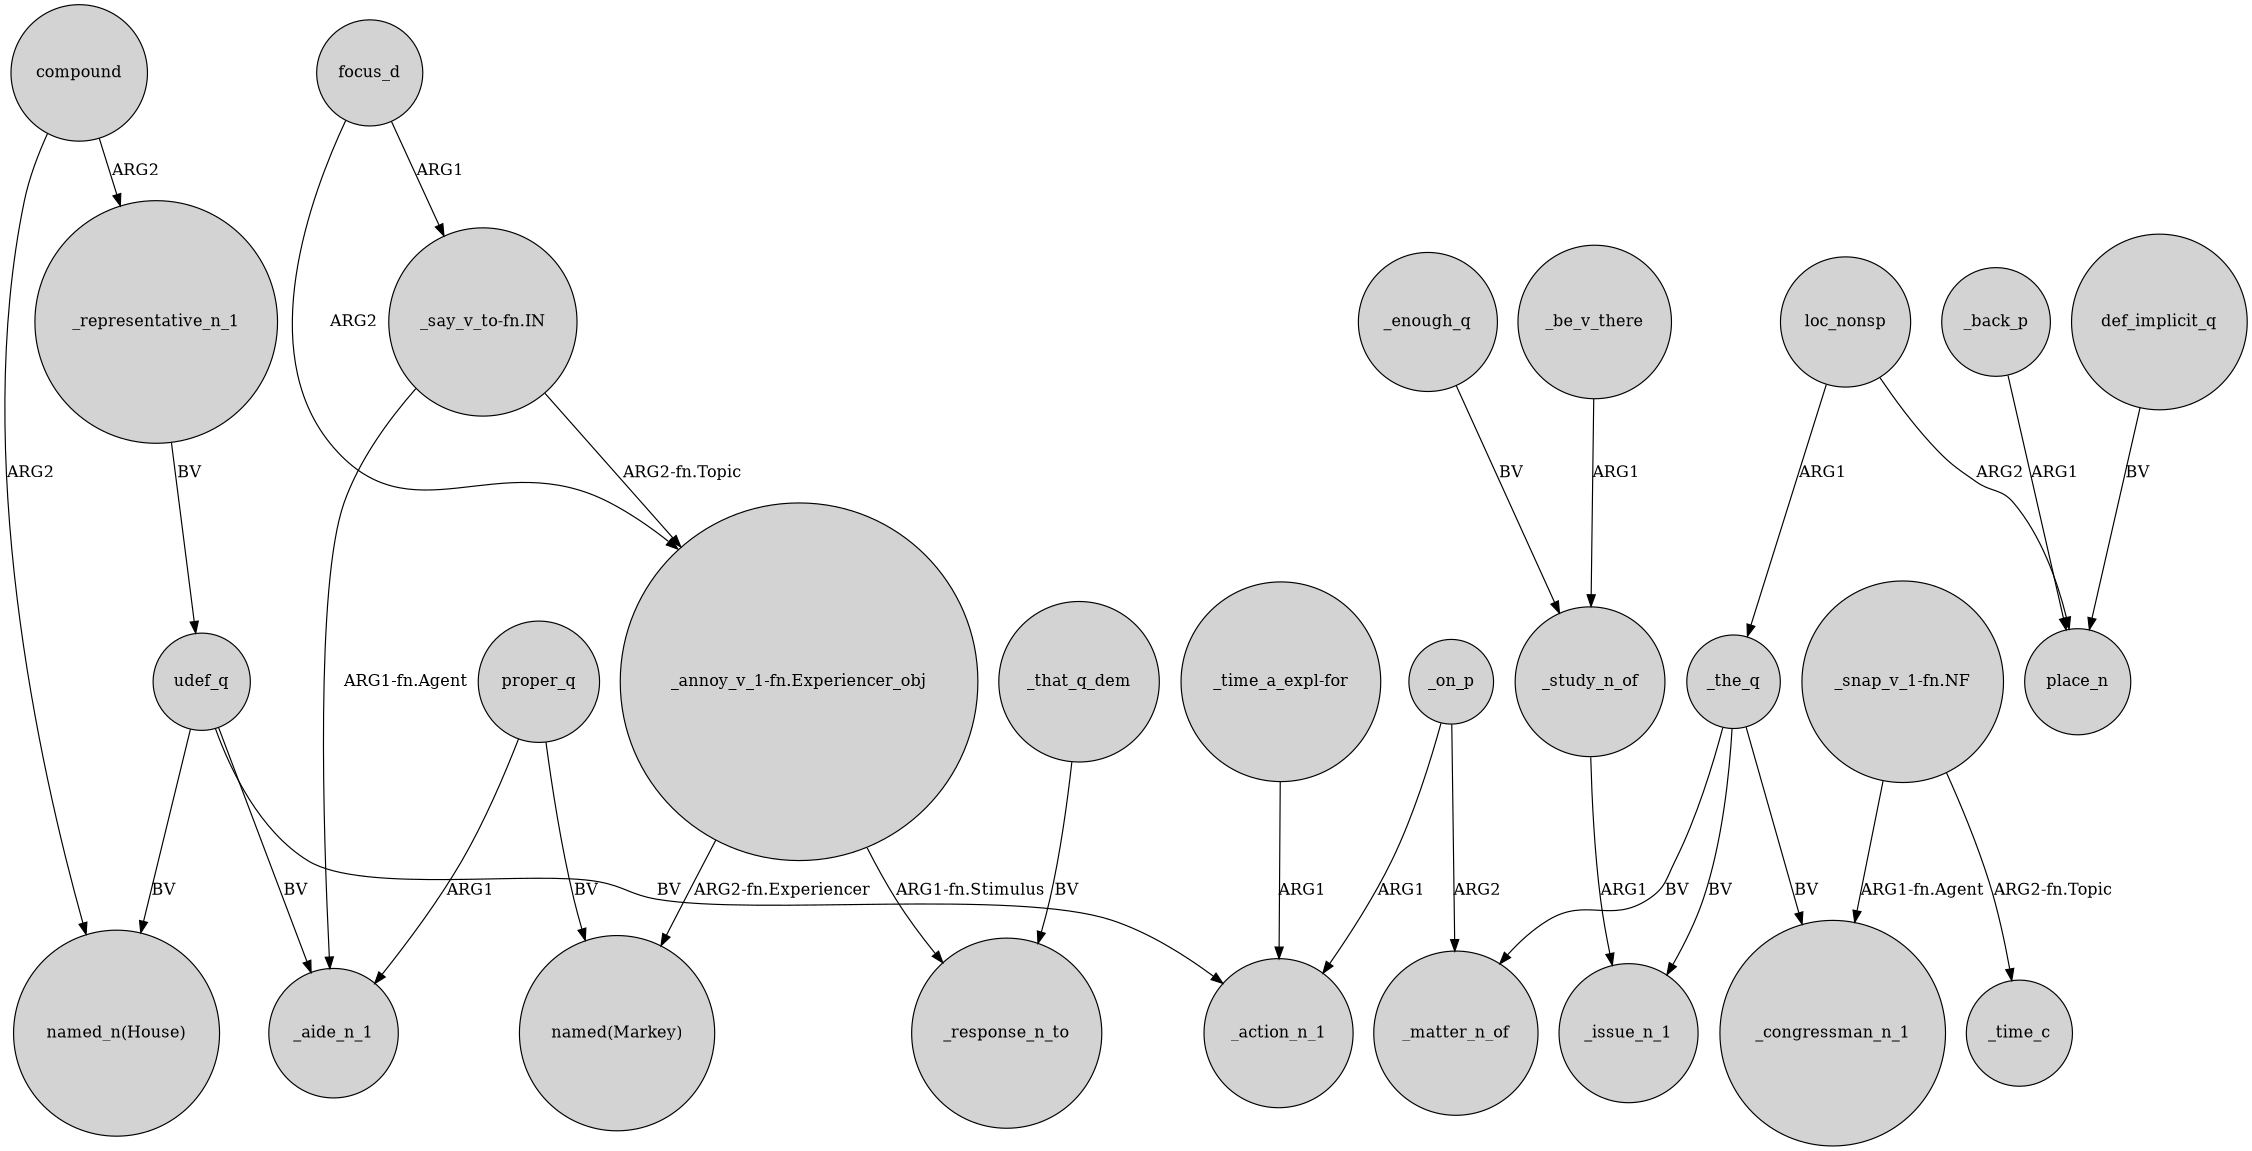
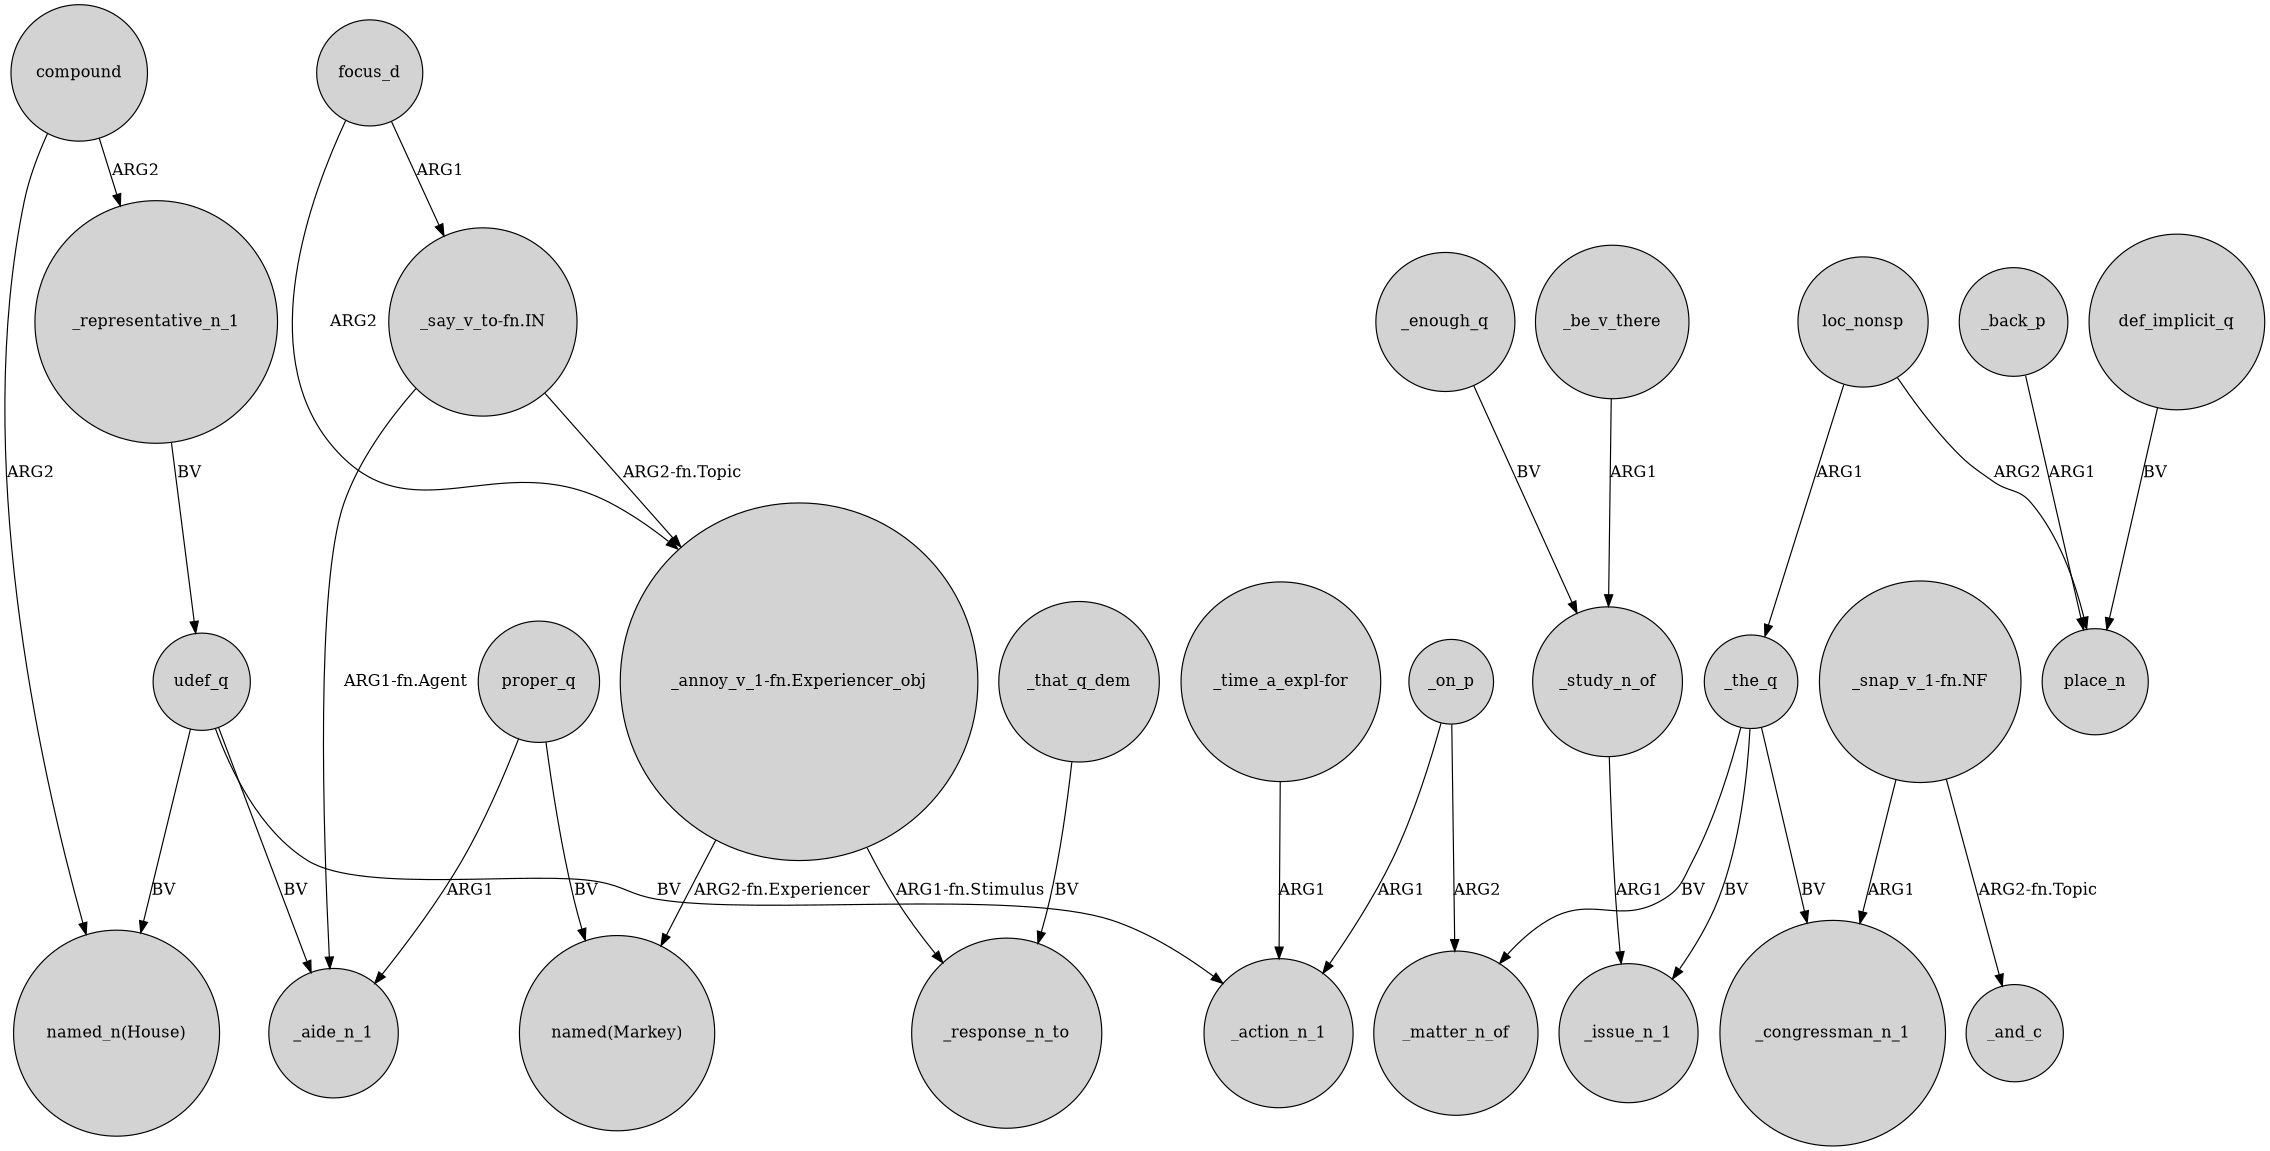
edge "_snap_v_1-fn.NF" -> "_congressman_n_1": label "ARG1-fn.Agent" -> "ARG1"
node "_time_c": label "_time_c" -> "_and_c"
